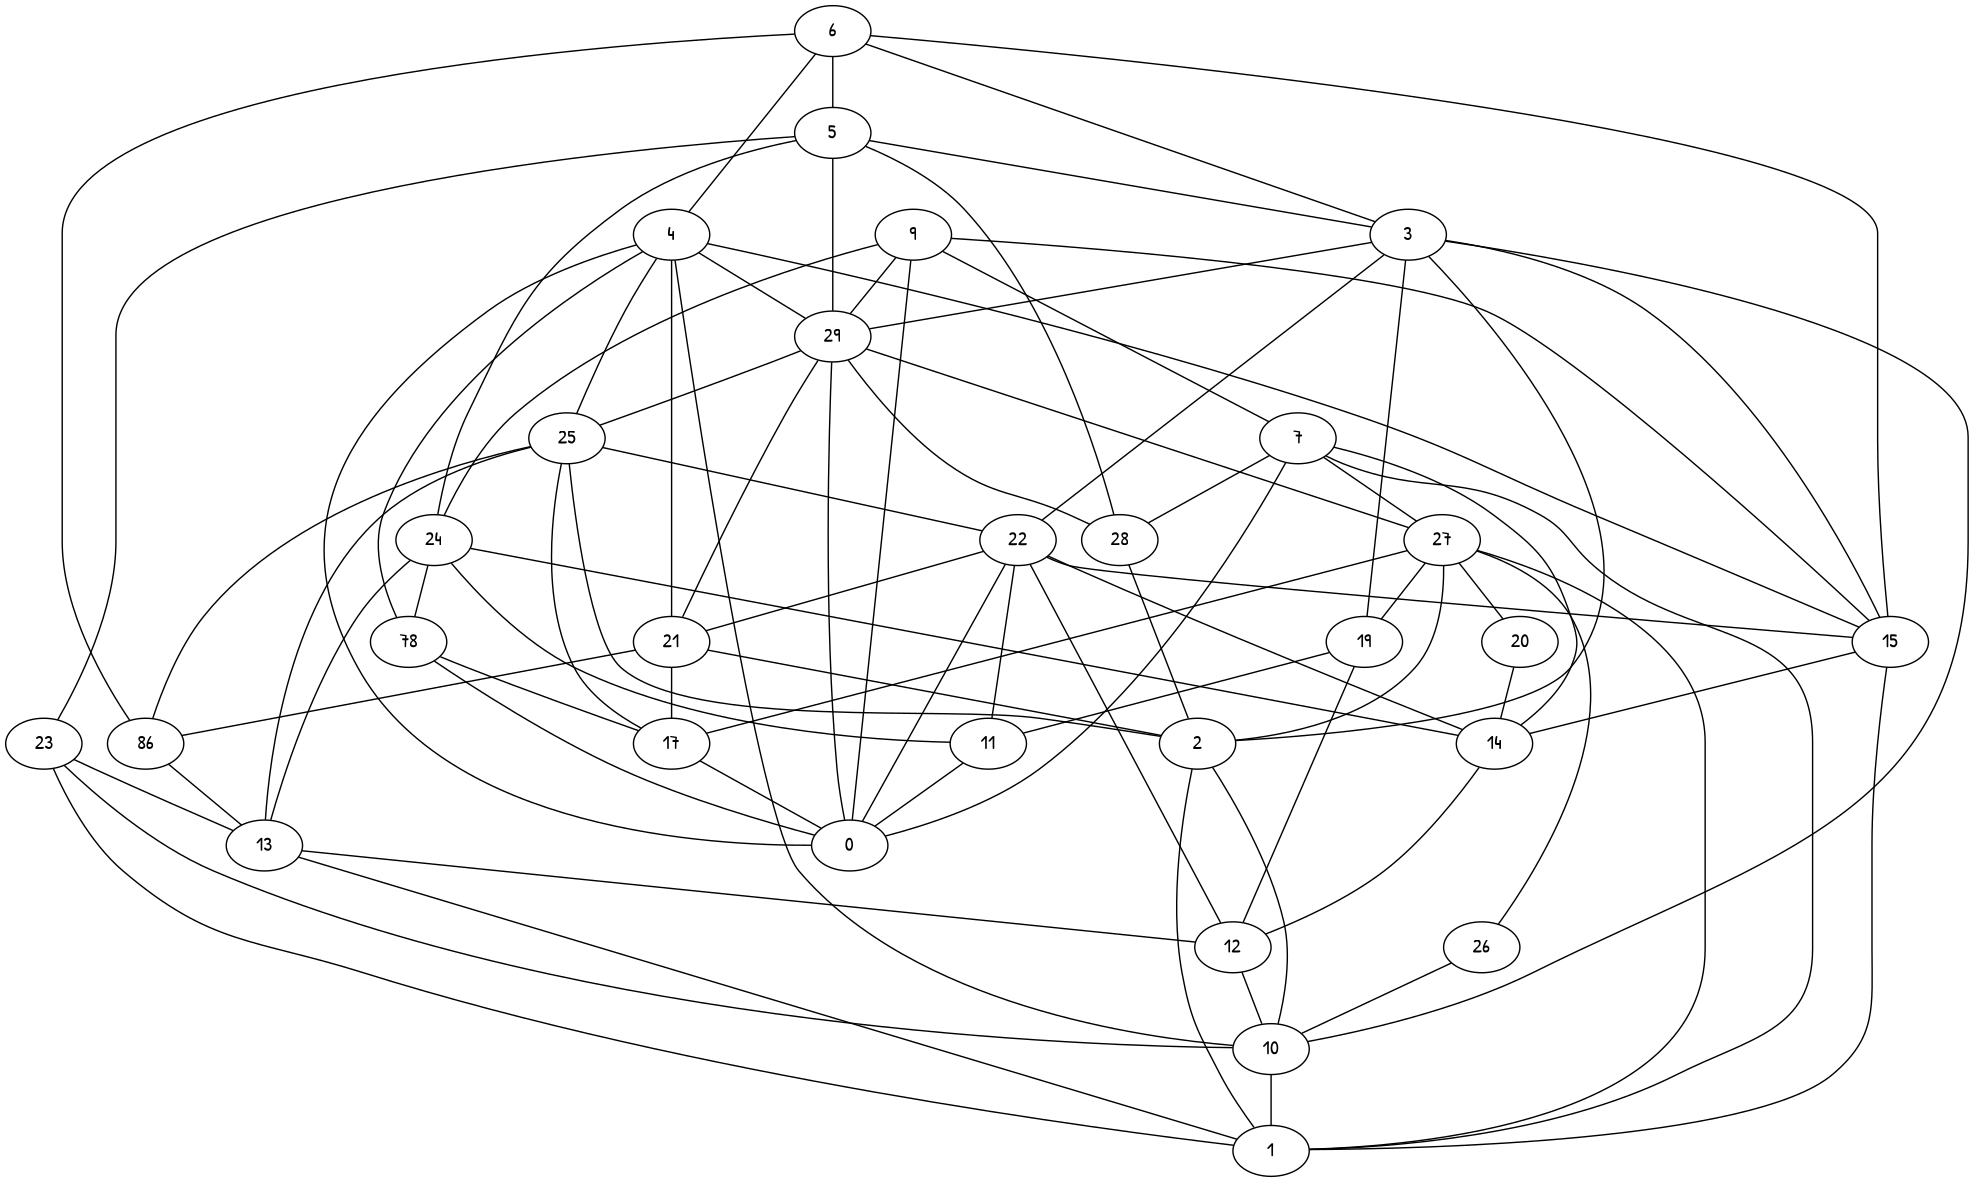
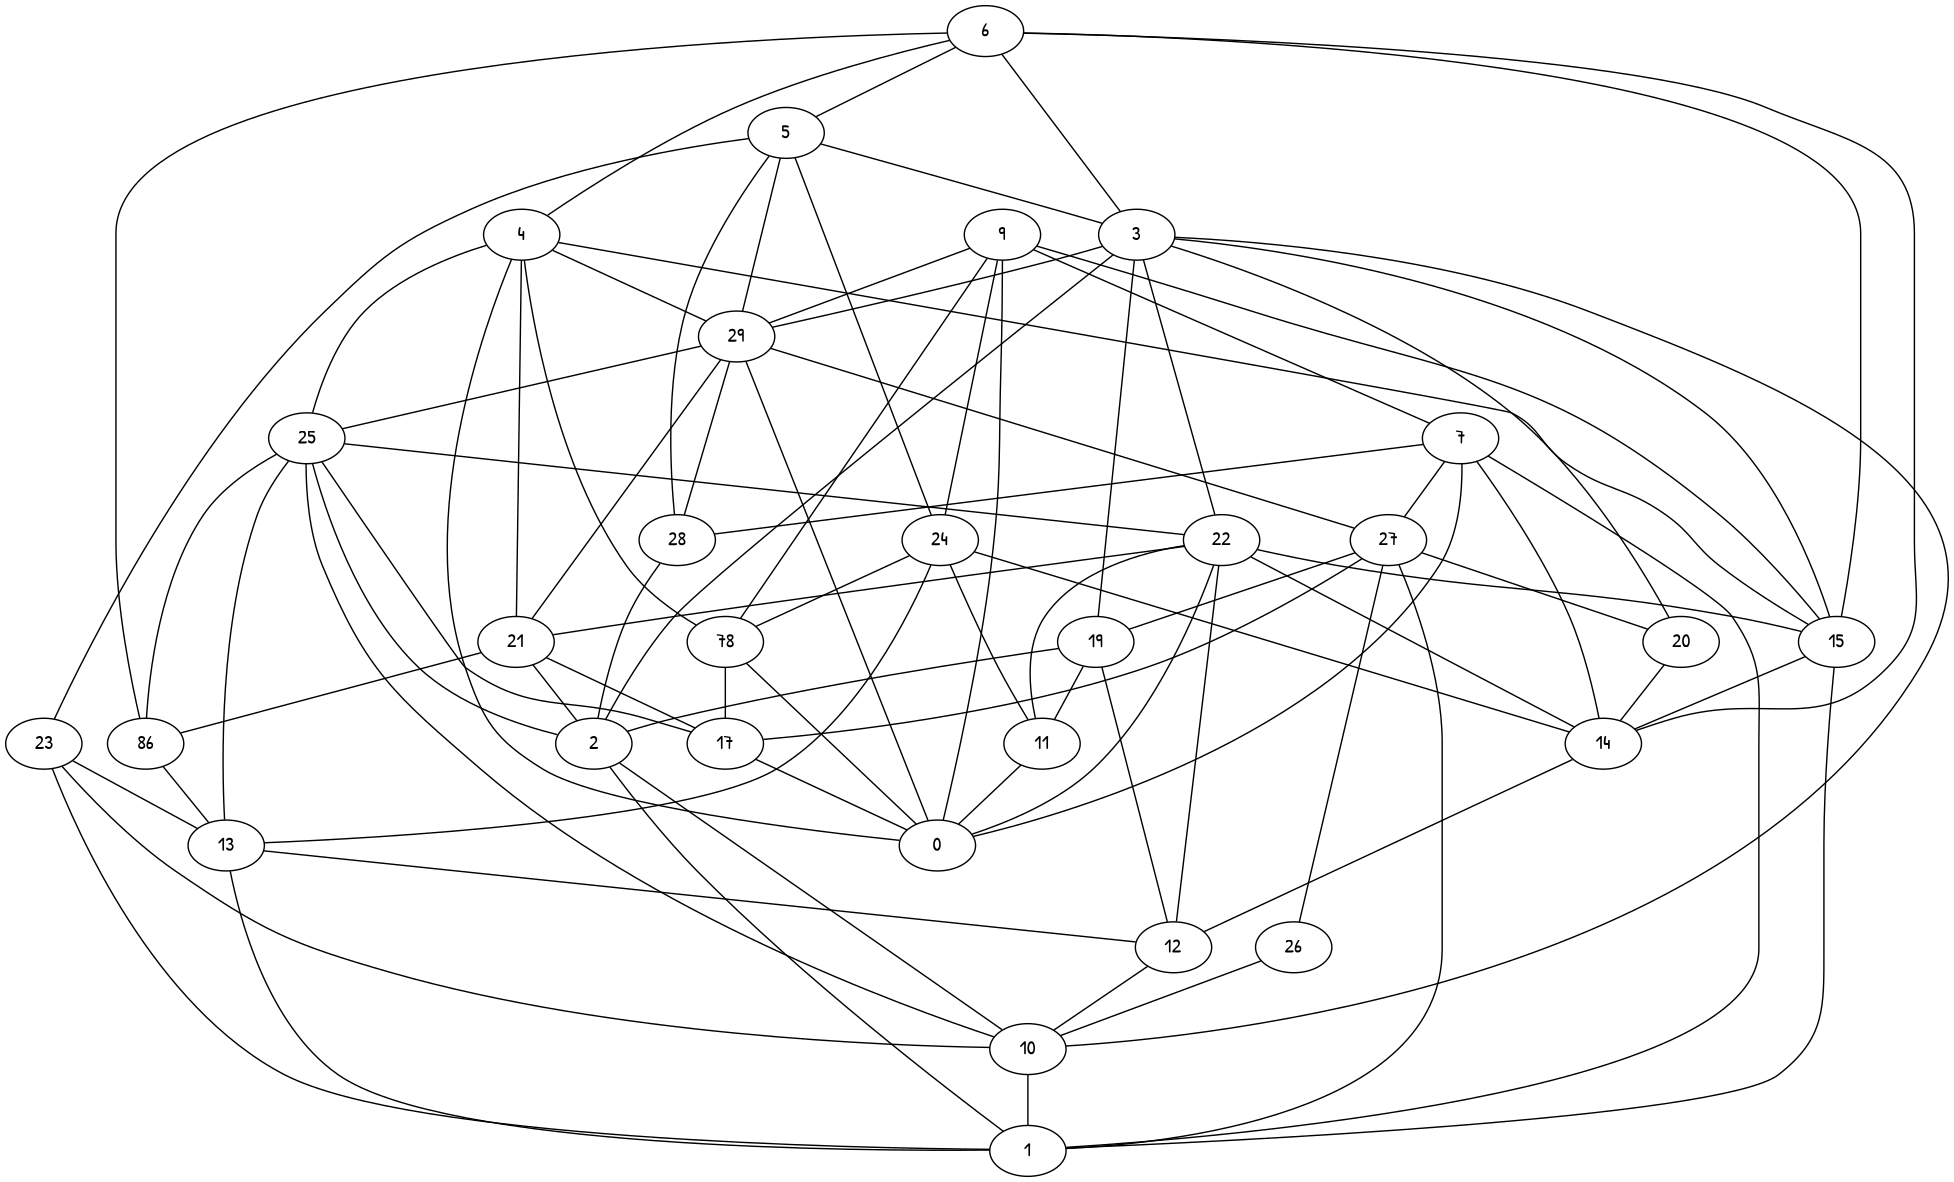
edge "6" -- "14": added
edge "3" -- "20": added
edge "9" -- "78": added
edge "27" -- "2": now "19" -- "2"
edge "4" -- "10": now "25" -- "10"
